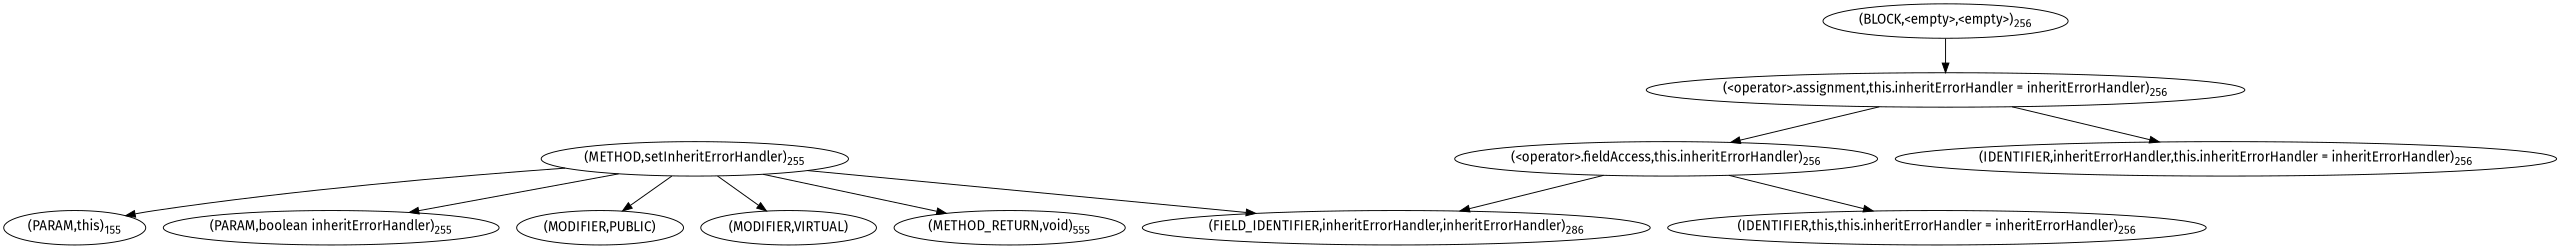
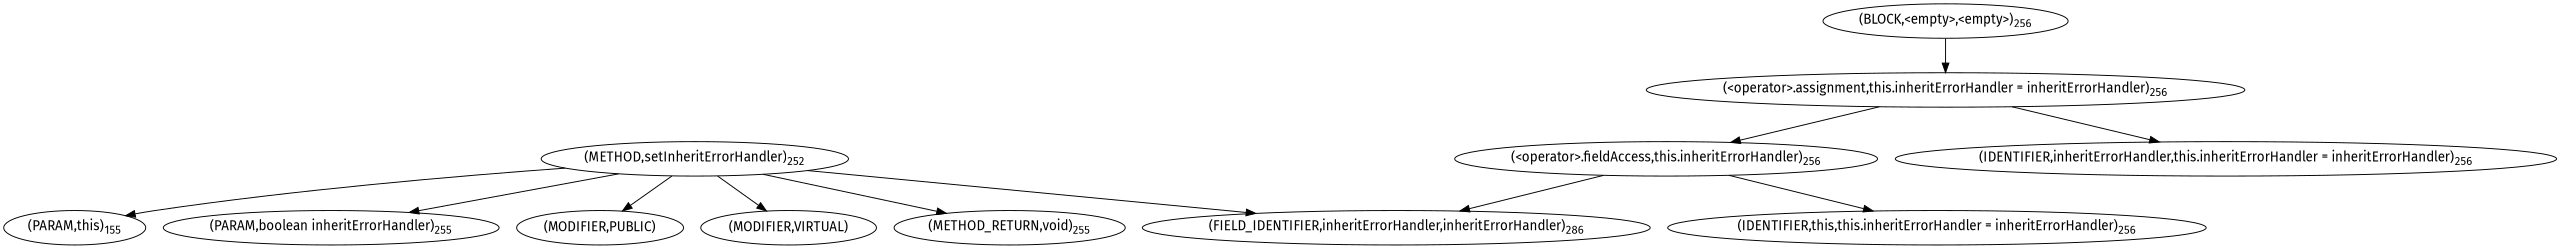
node "(METHOD,setInheritErrorHandler)": text "255" -> "252"
node "(METHOD_RETURN,void)": text "555" -> "255"
